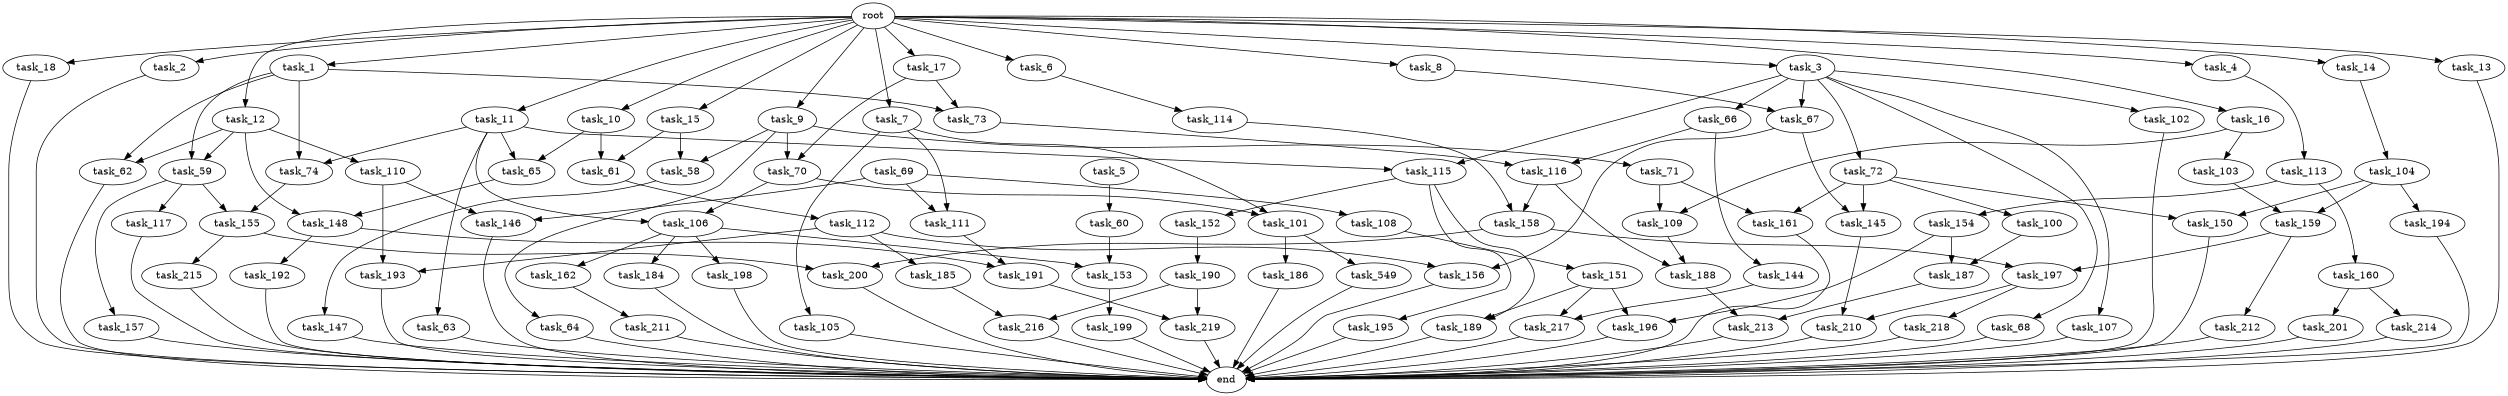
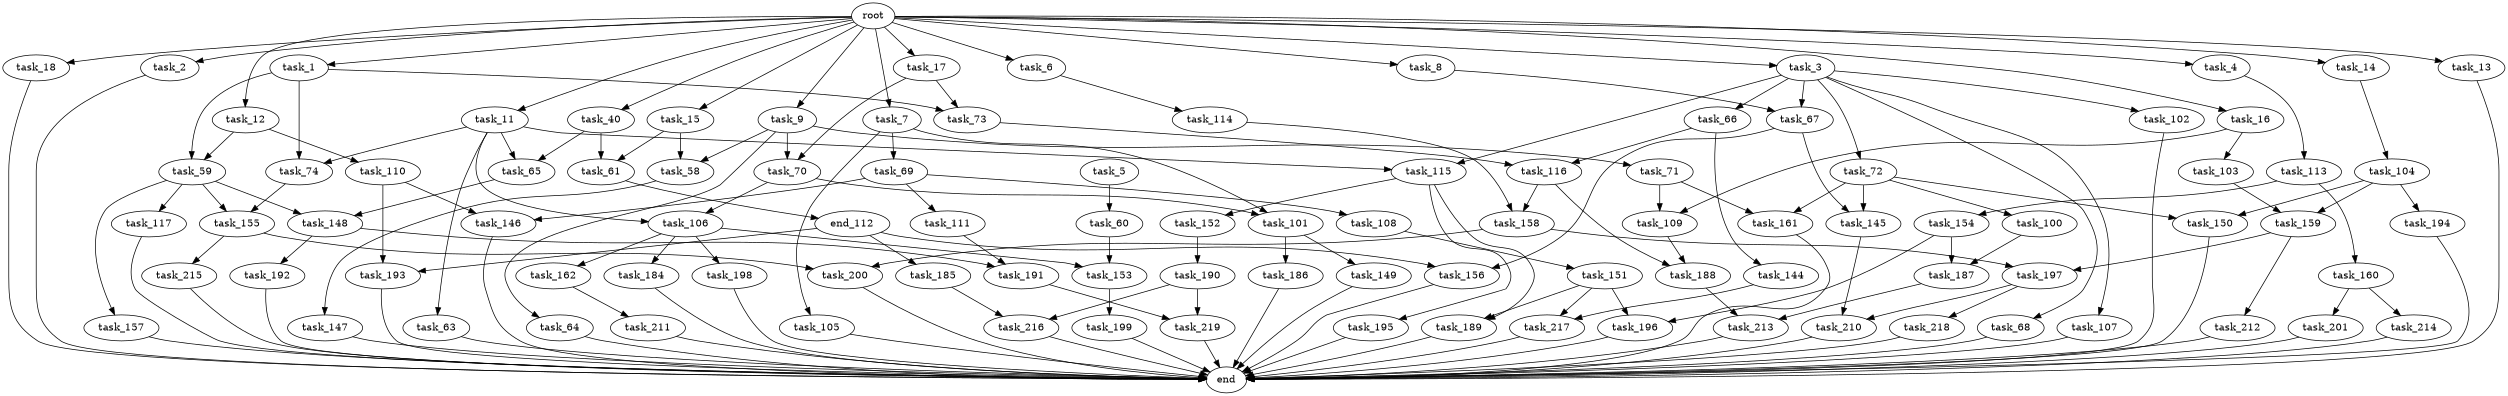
node "task_10": label "task_10" -> "task_40"
edge "task_7" -> "task_111": now "task_7" -> "task_69"
node "task_62": removed
edge "task_12" -> "task_148": now "task_59" -> "task_148"
node "task_112": label "task_112" -> "end_112"
node "task_549": label "task_549" -> "task_149"
